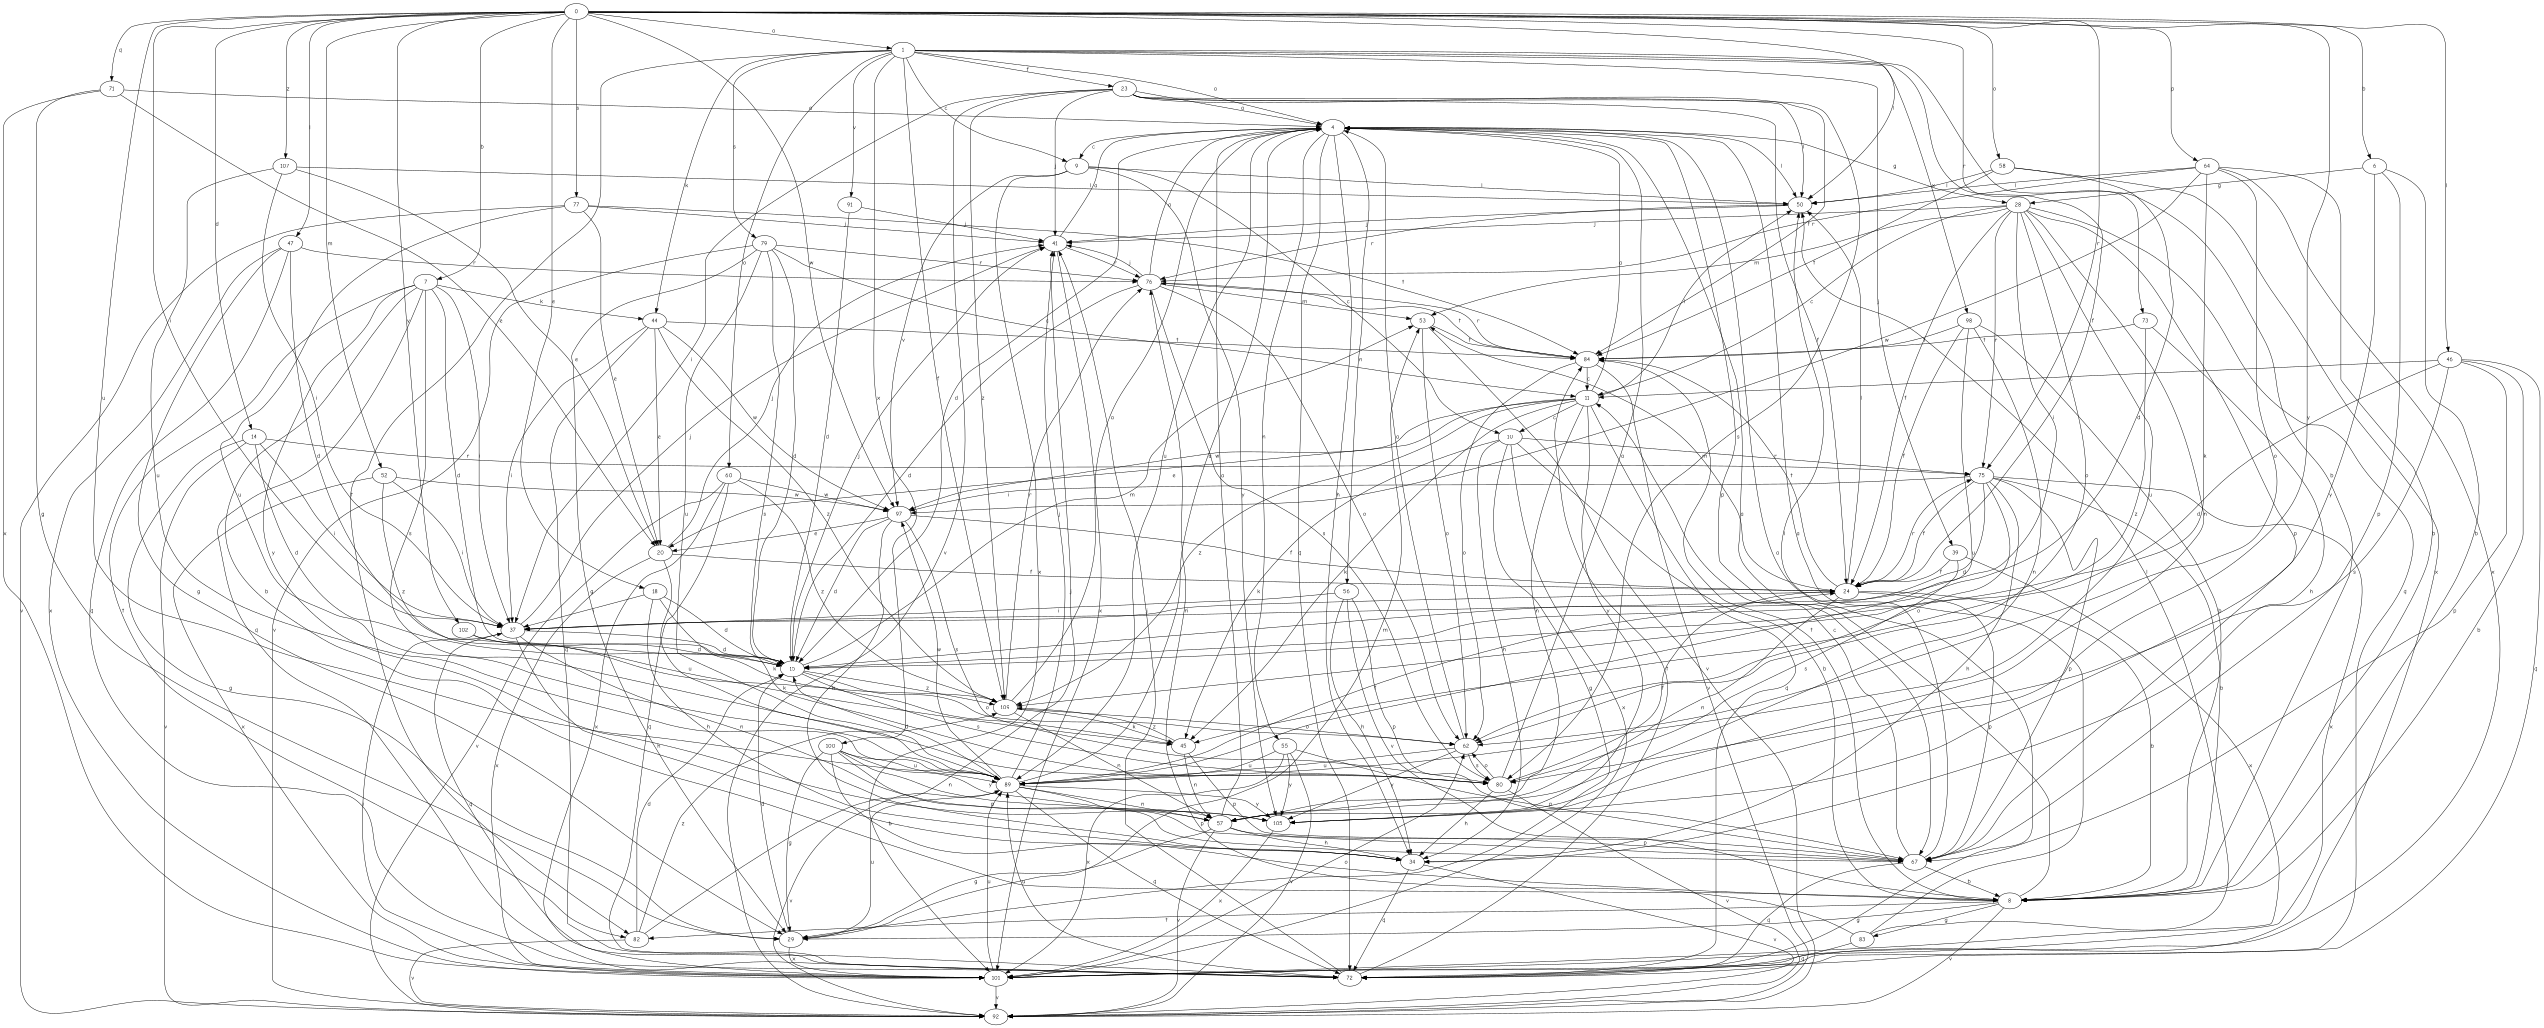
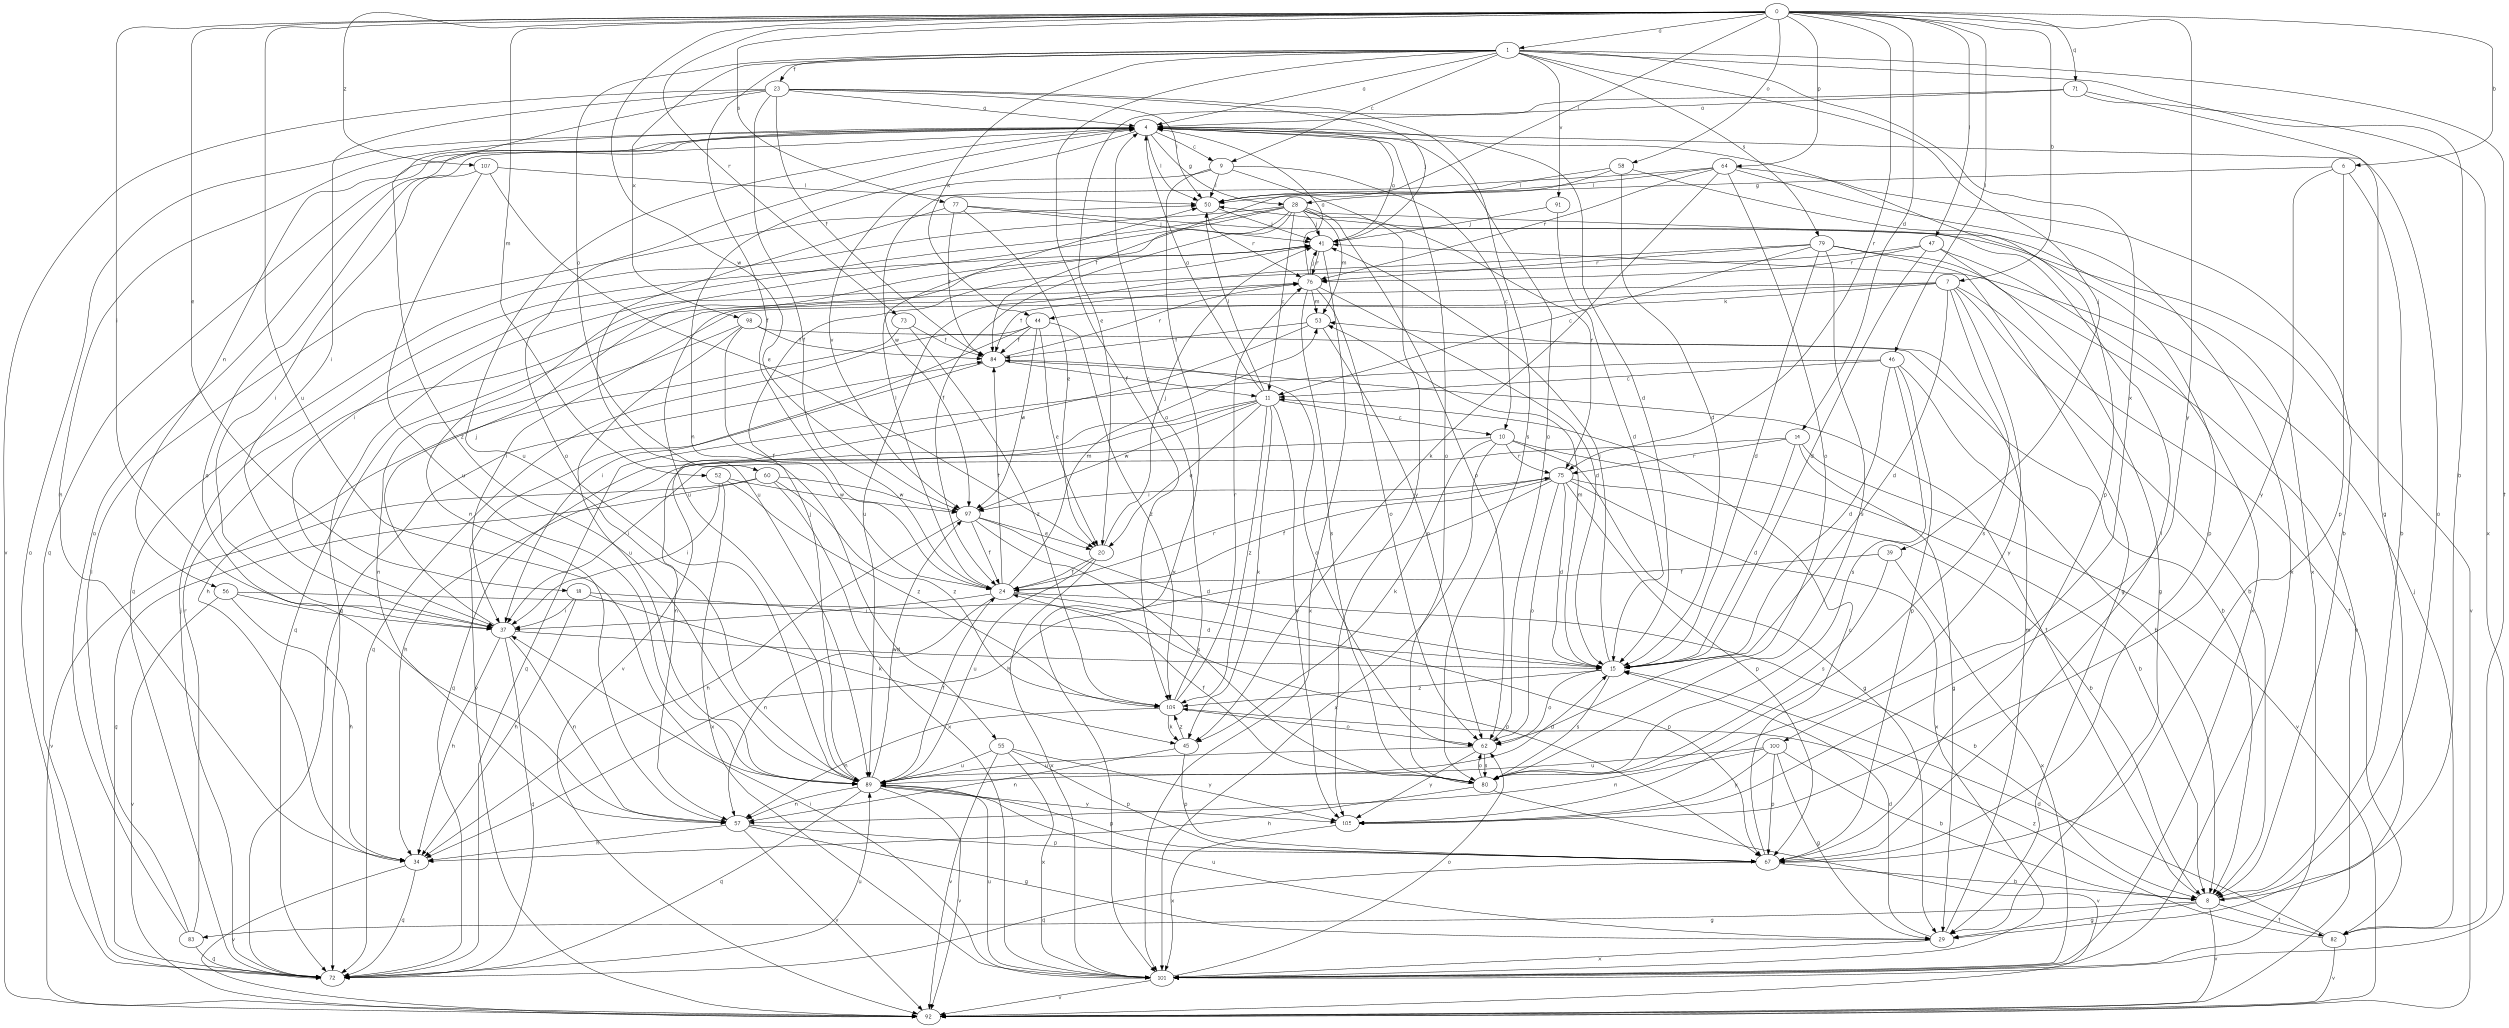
edge "23" -> "109": now "23" -> "89"
node "102": removed
edge "56" -> "8": now "56" -> "92"
